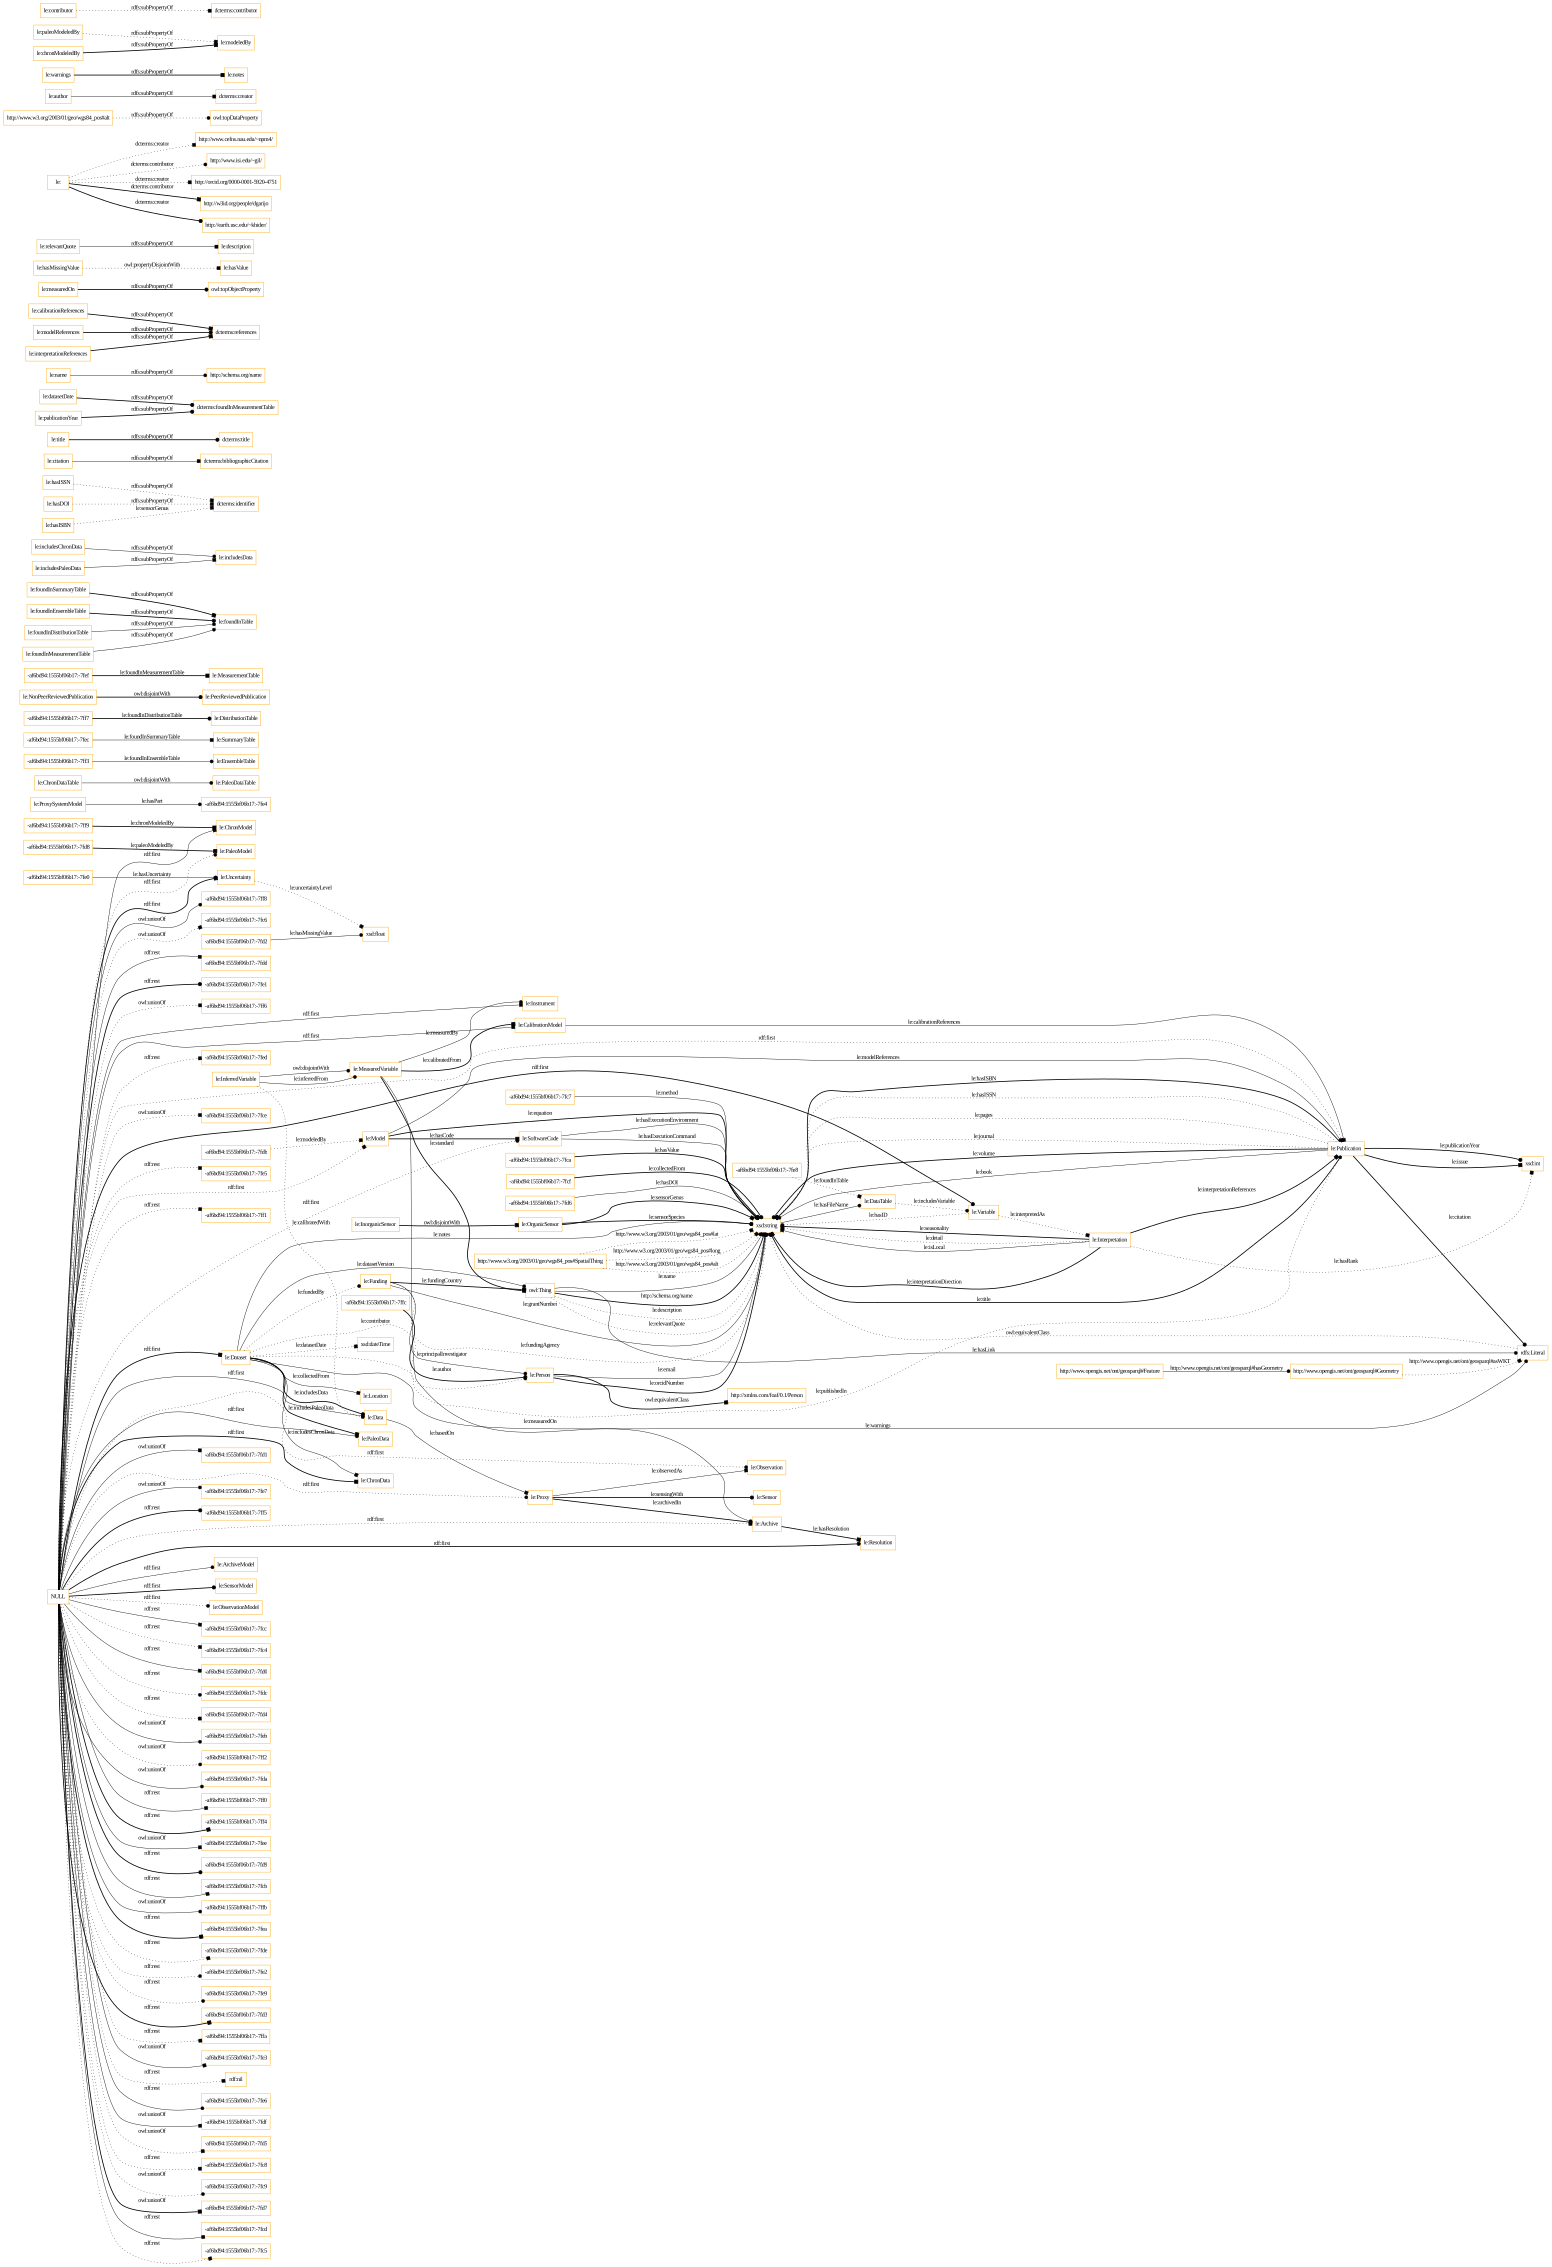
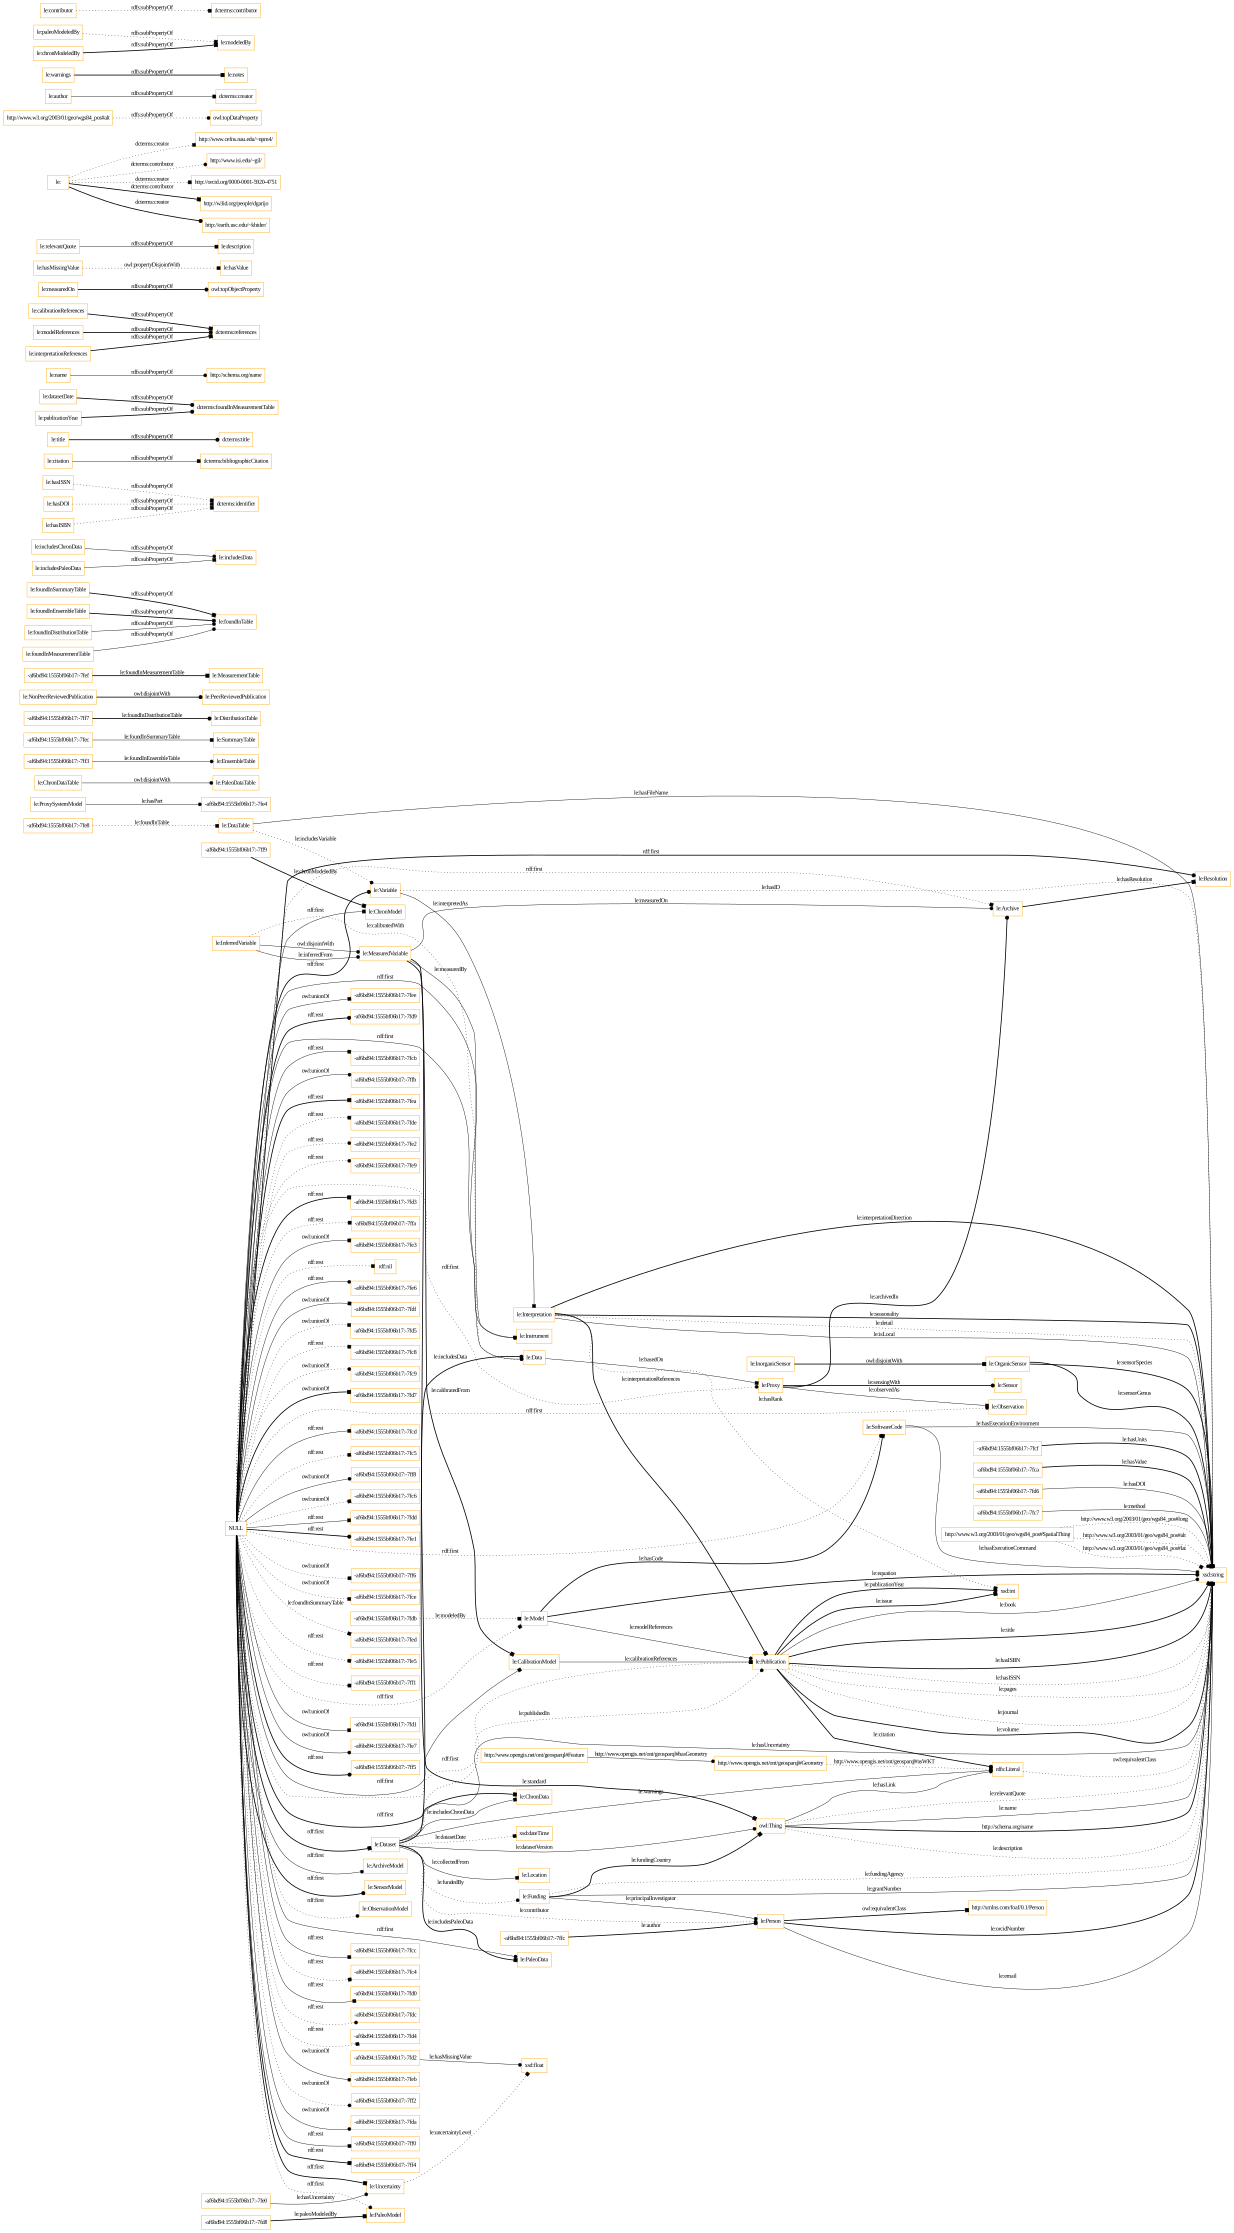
edge "le:hasISBN" -> "dcterms:identifier": label "le:sensorGenus" -> "rdfs:subPropertyOf"
edge "NULL" -> "-af6bd94:1555bf06b17:-7fed": label "rdf:rest" -> "le:foundInSummaryTable"
edge "-af6bd94:1555bf06b17:-7fcf" -> "xsd:string": label "le:collectedFrom" -> "le:hasUnits"
edge "xsd:string" -> "le:DataTable": reversed
edge "le:Variable" -> "le:Interpretation": style dotted -> solid
edge "le:Dataset" -> "xsd:string": label "le:notes" -> "le:hasUncertainty"
